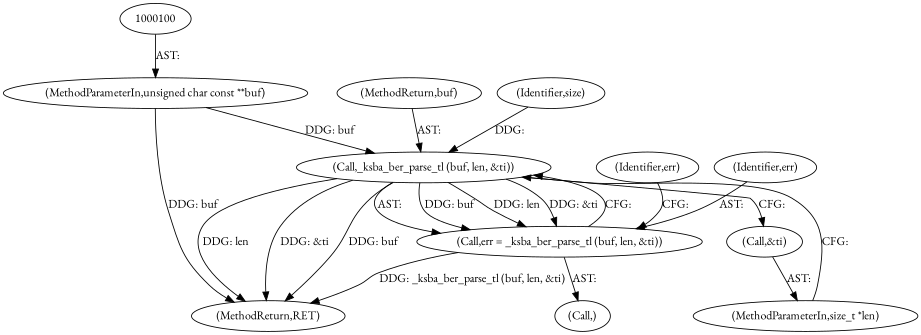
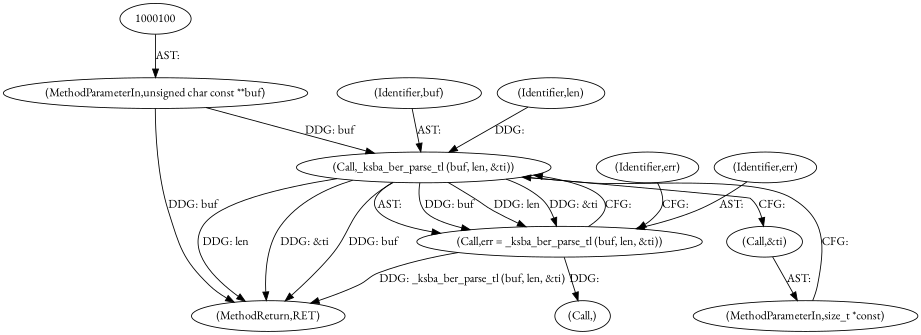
node "(MethodReturn,buf)": label "(MethodReturn,buf)" -> "(Identifier,buf)"
node "(Identifier,size)": label "(Identifier,size)" -> "(Identifier,len)"
edge "(Call,err = _ksba_ber_parse_tl (buf, len, &ti))" -> "(Call,)": label "AST: " -> "DDG: "
node "(MethodParameterIn,size_t *len)": label "(MethodParameterIn,size_t *len)" -> "(MethodParameterIn,size_t *const)"
